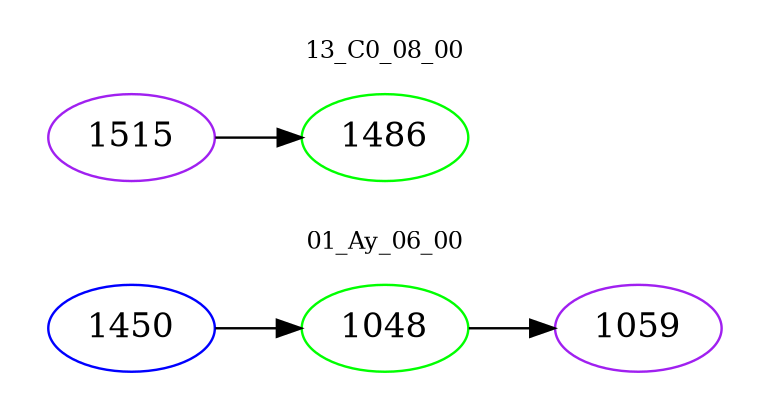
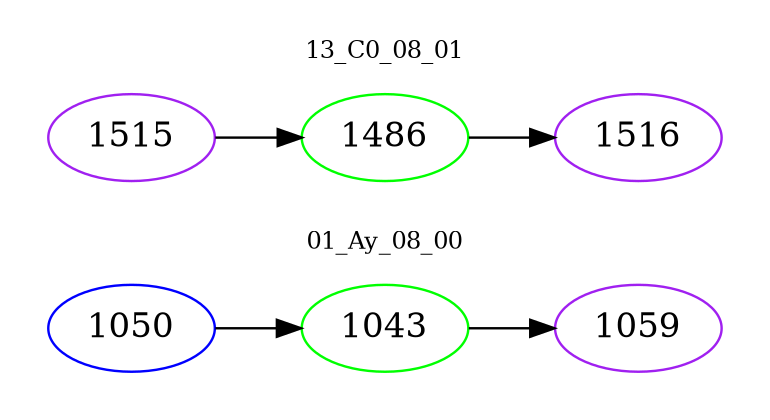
cluster "13_C0_08_00": label "13_C0_08_00" -> "13_C0_08_01"
node "1516": added
cluster "01_Ay_06_00": label "01_Ay_06_00" -> "01_Ay_08_00"
node "1450": label "1450" -> "1050"
node "1048": label "1048" -> "1043"
